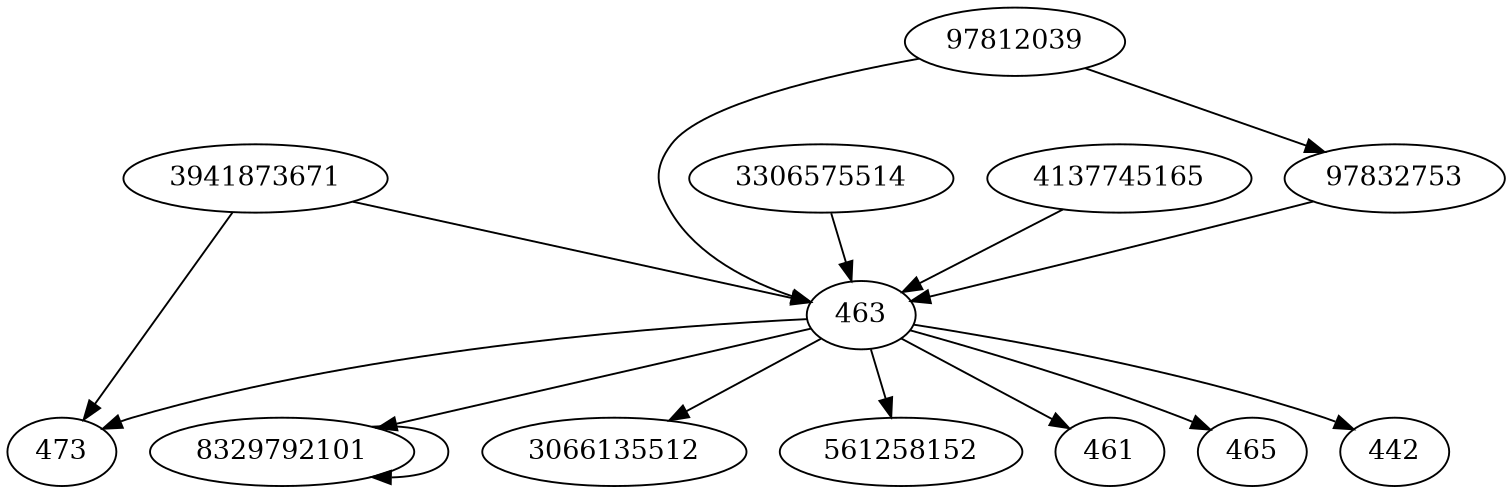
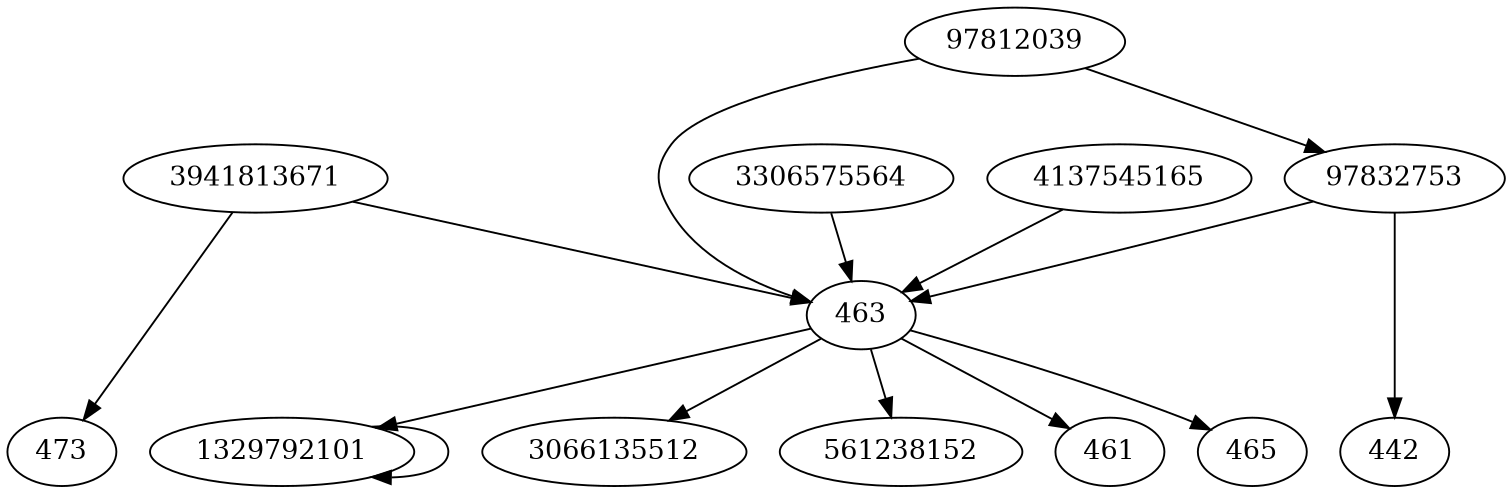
node "3941873671": label "3941873671" -> "3941813671"
node "3306575514": label "3306575514" -> "3306575564"
node "4137745165": label "4137745165" -> "4137545165"
edge "463" -> "473": removed
edge "463" -> "442": now "97832753" -> "442"
node "8329792101": label "8329792101" -> "1329792101"
node "561258152": label "561258152" -> "561238152"
